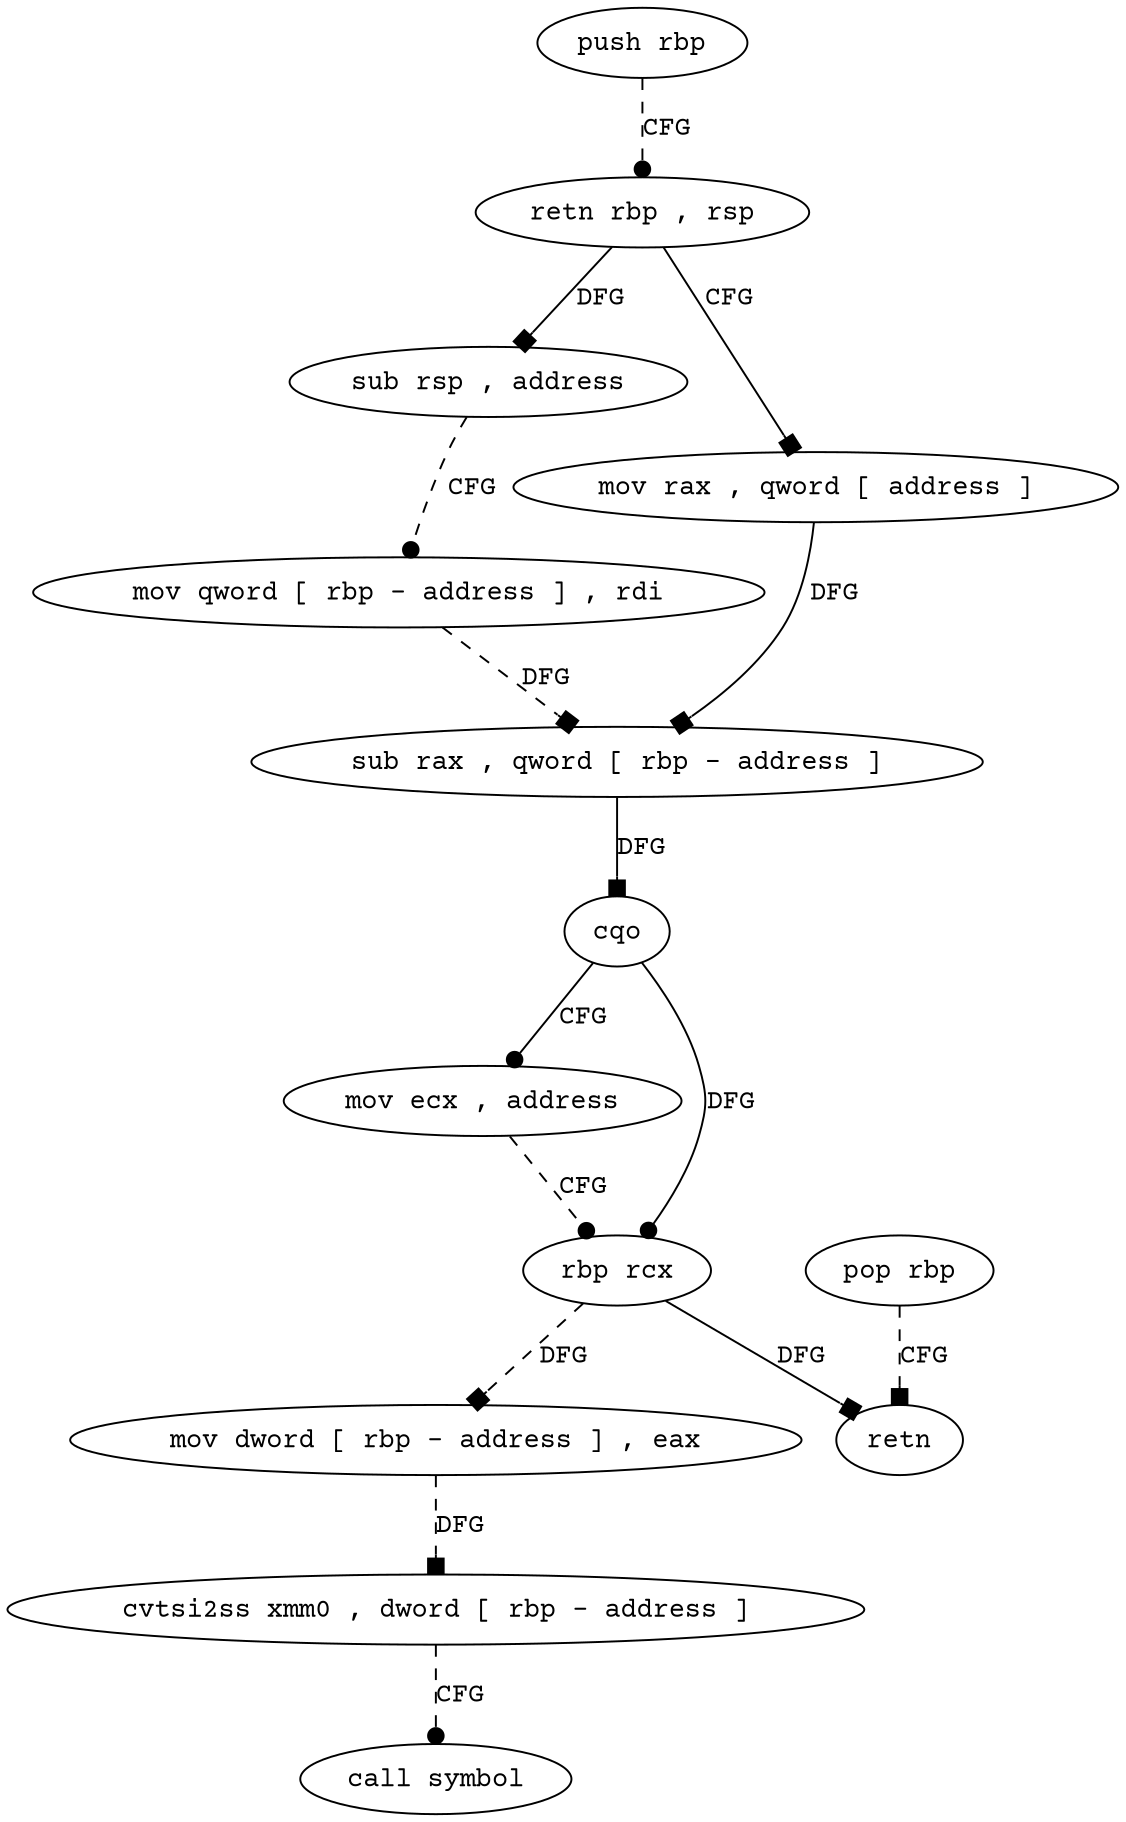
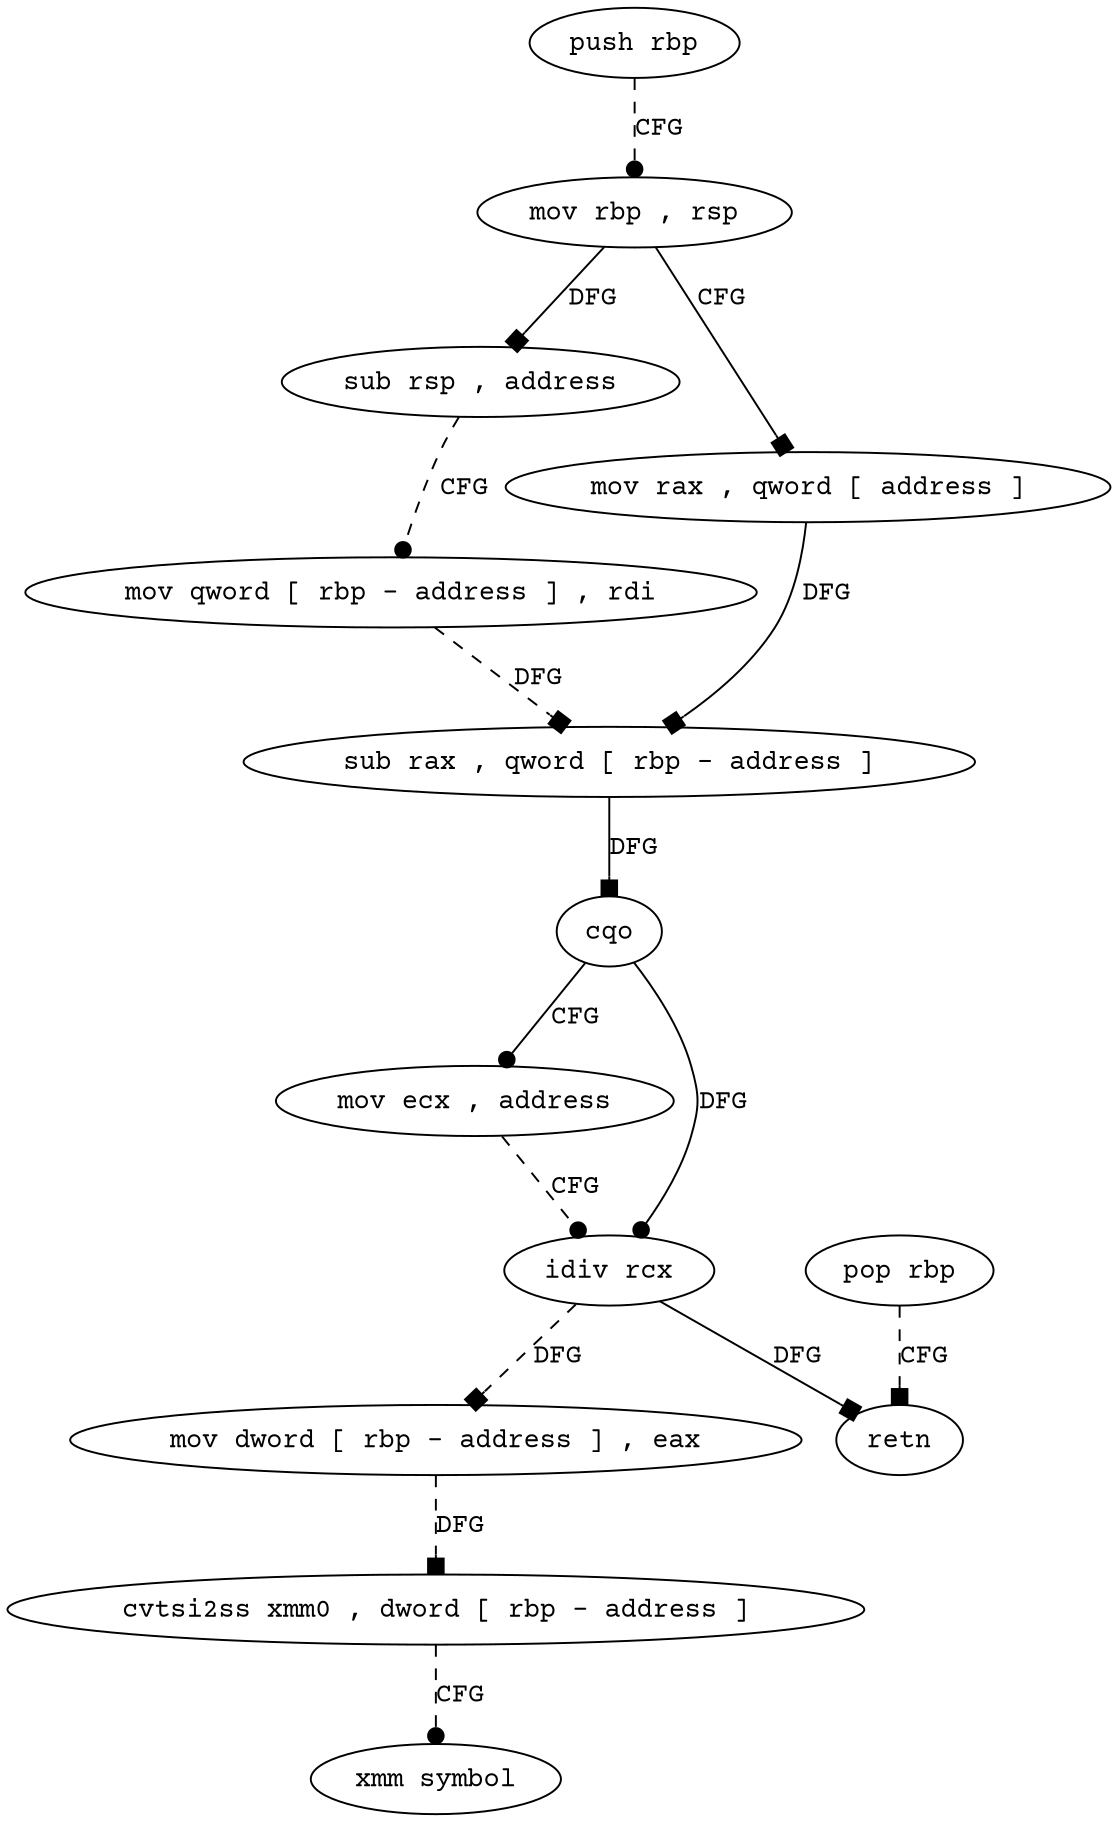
node "retn rbp , rsp": label "retn rbp , rsp" -> "mov rbp , rsp"
node "rbp rcx": label "rbp rcx" -> "idiv rcx"
node "call symbol": label "call symbol" -> "xmm symbol"
